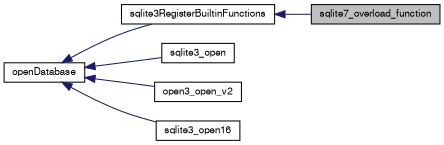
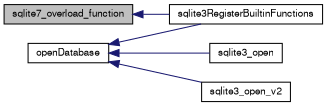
edge "sqlite7_overload_function" -> "sqlite3RegisterBuiltinFunctions": reversed
node "open3_open_v2": label "open3_open_v2" -> "sqlite3_open_v2"
node "sqlite3_open16": removed
